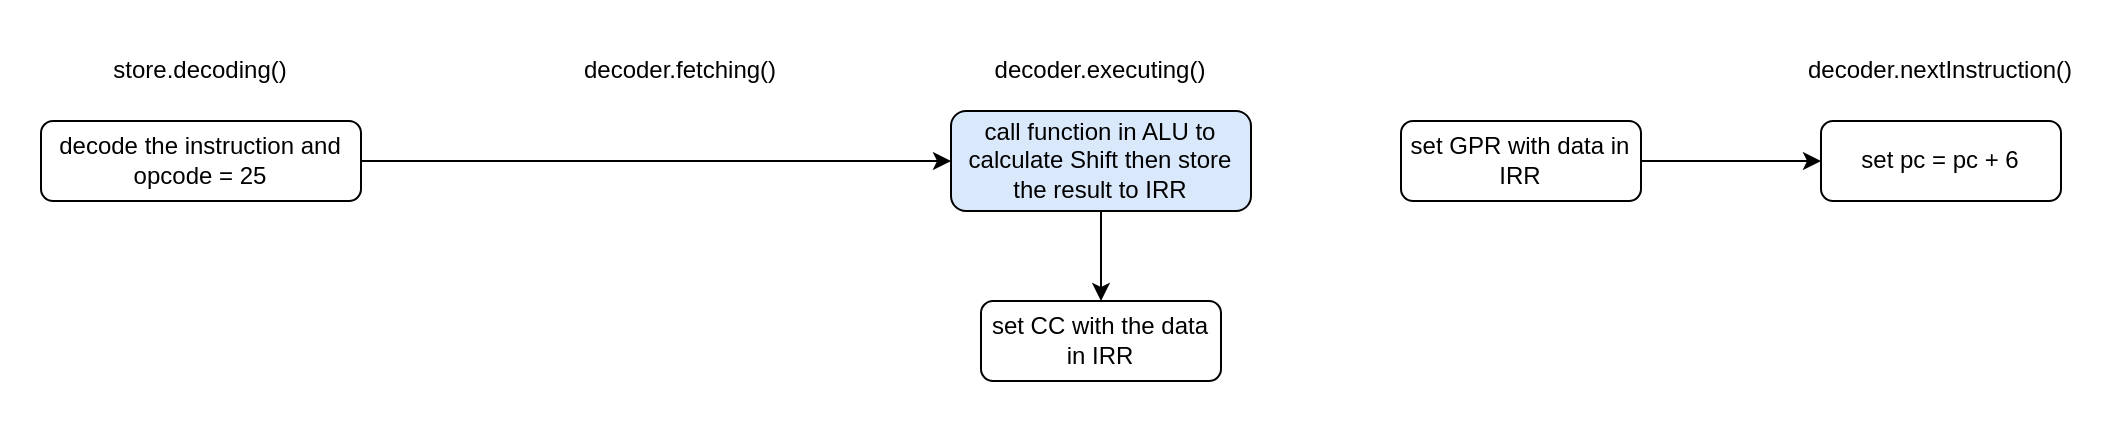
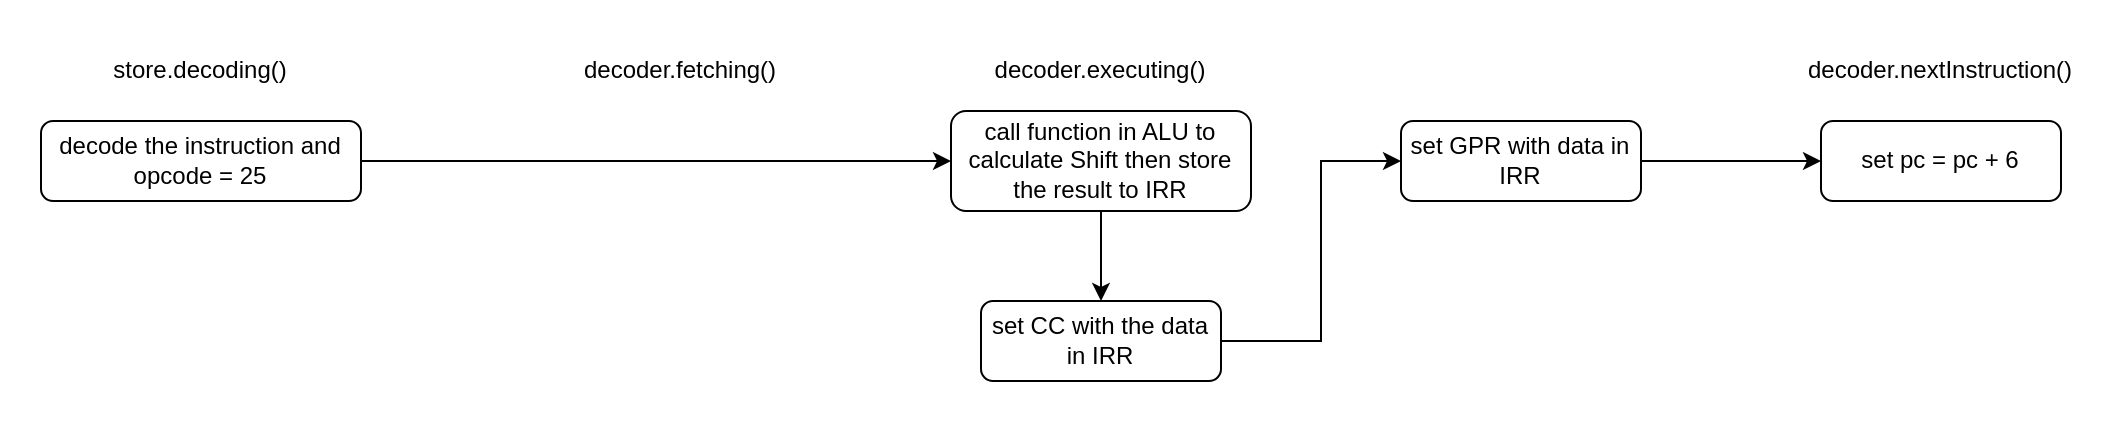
node "call function in ALU to calculate Shift then store the result to IRR": fillcolor #dae8fc -> #ffffff
edge "set CC with the data in IRR" -> "set GPR with data in IRR": added
